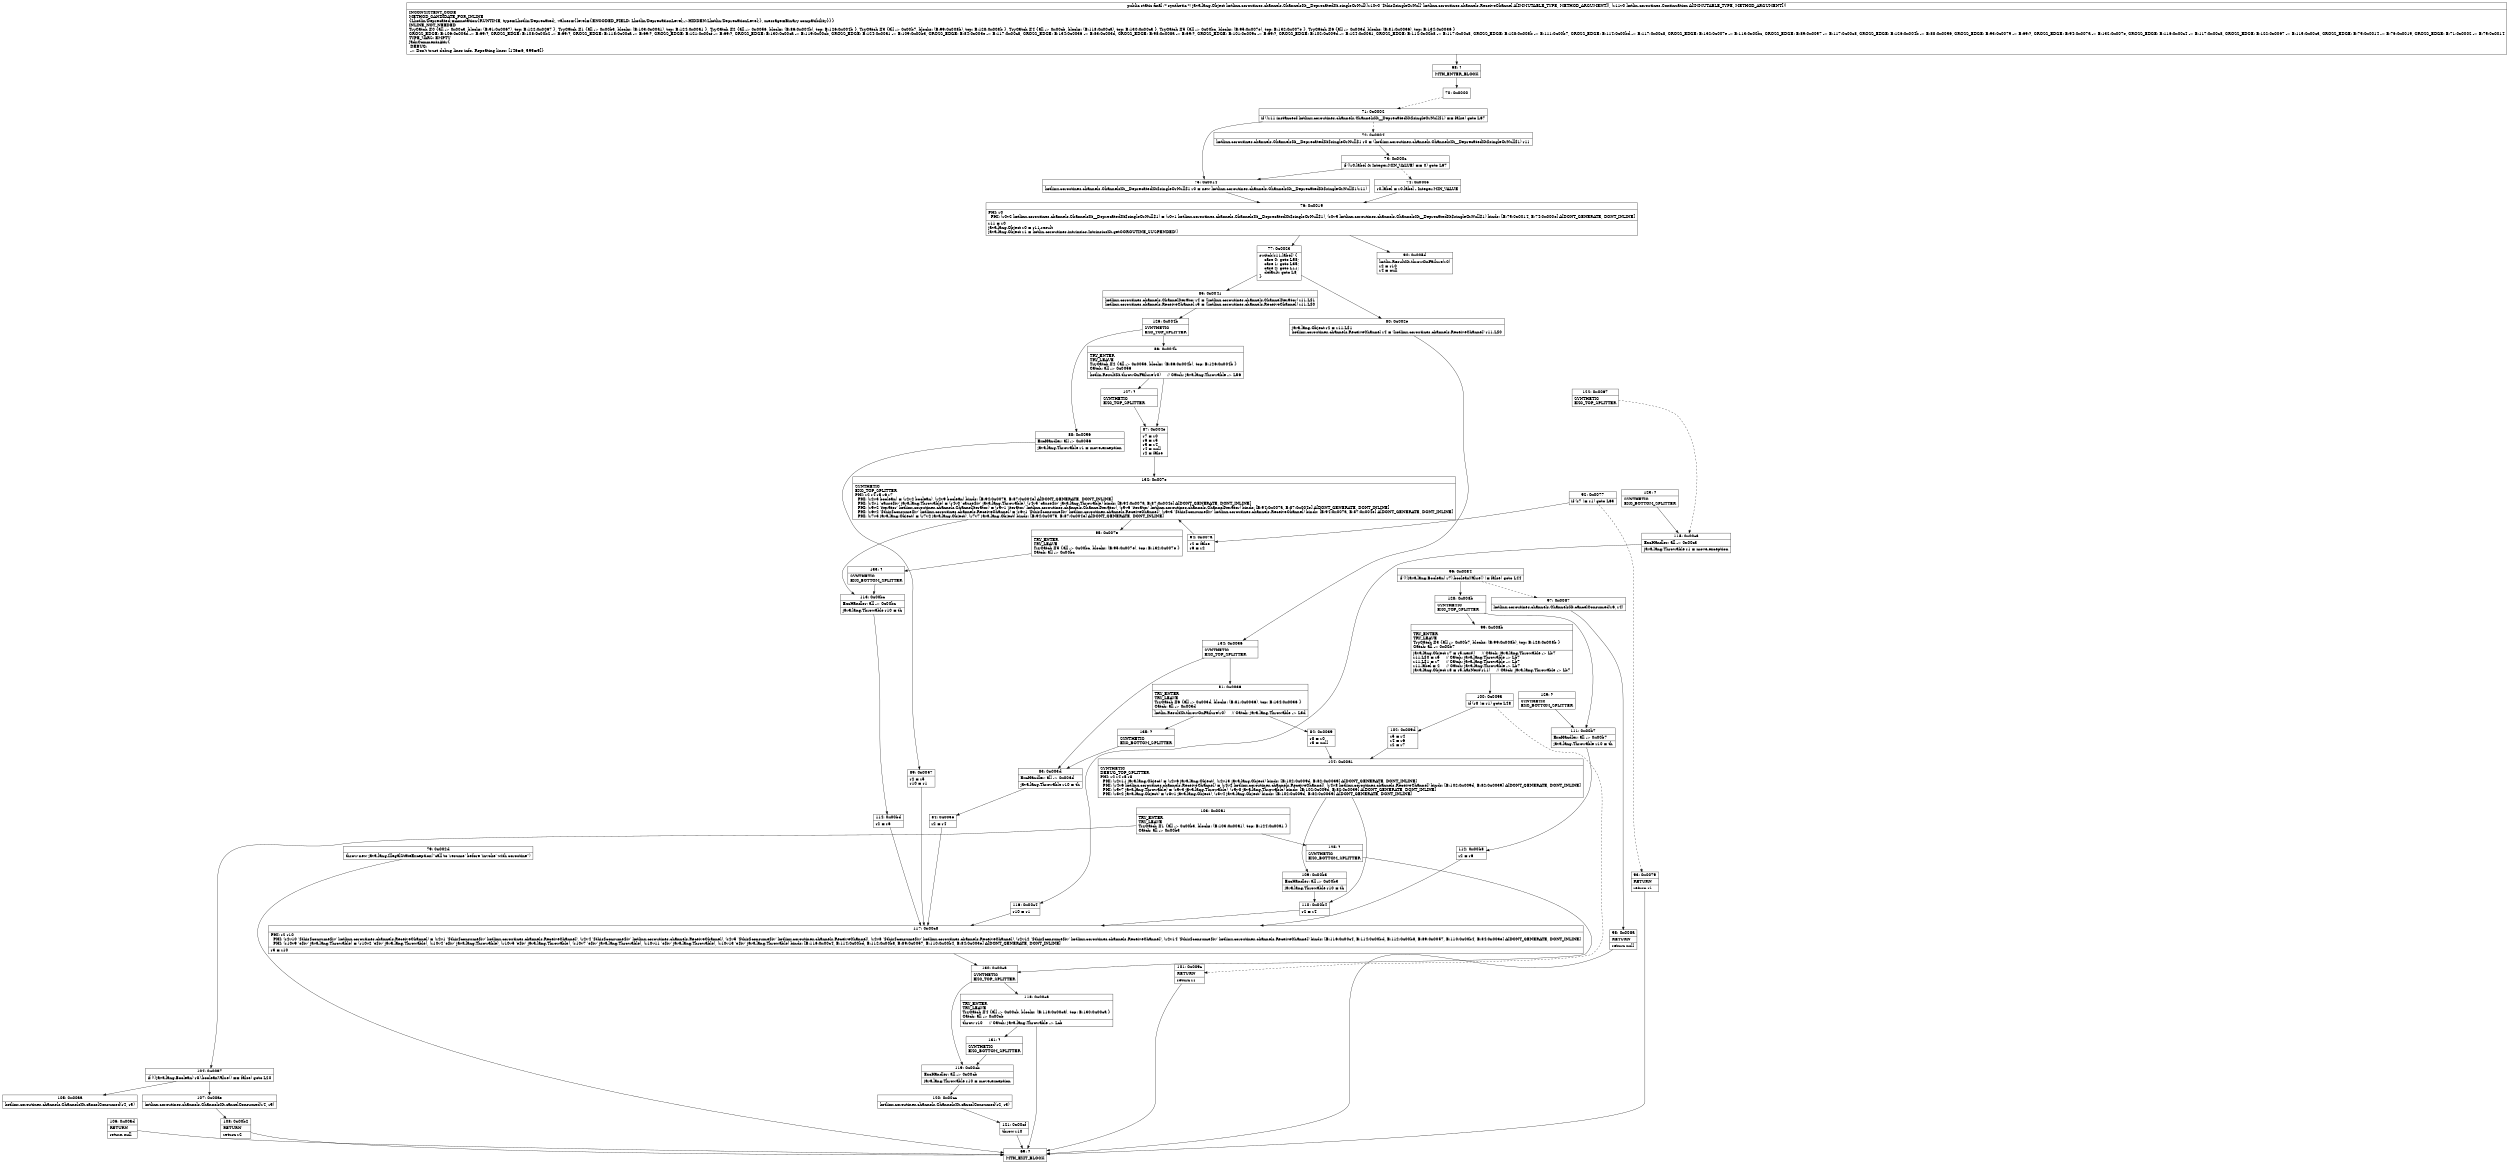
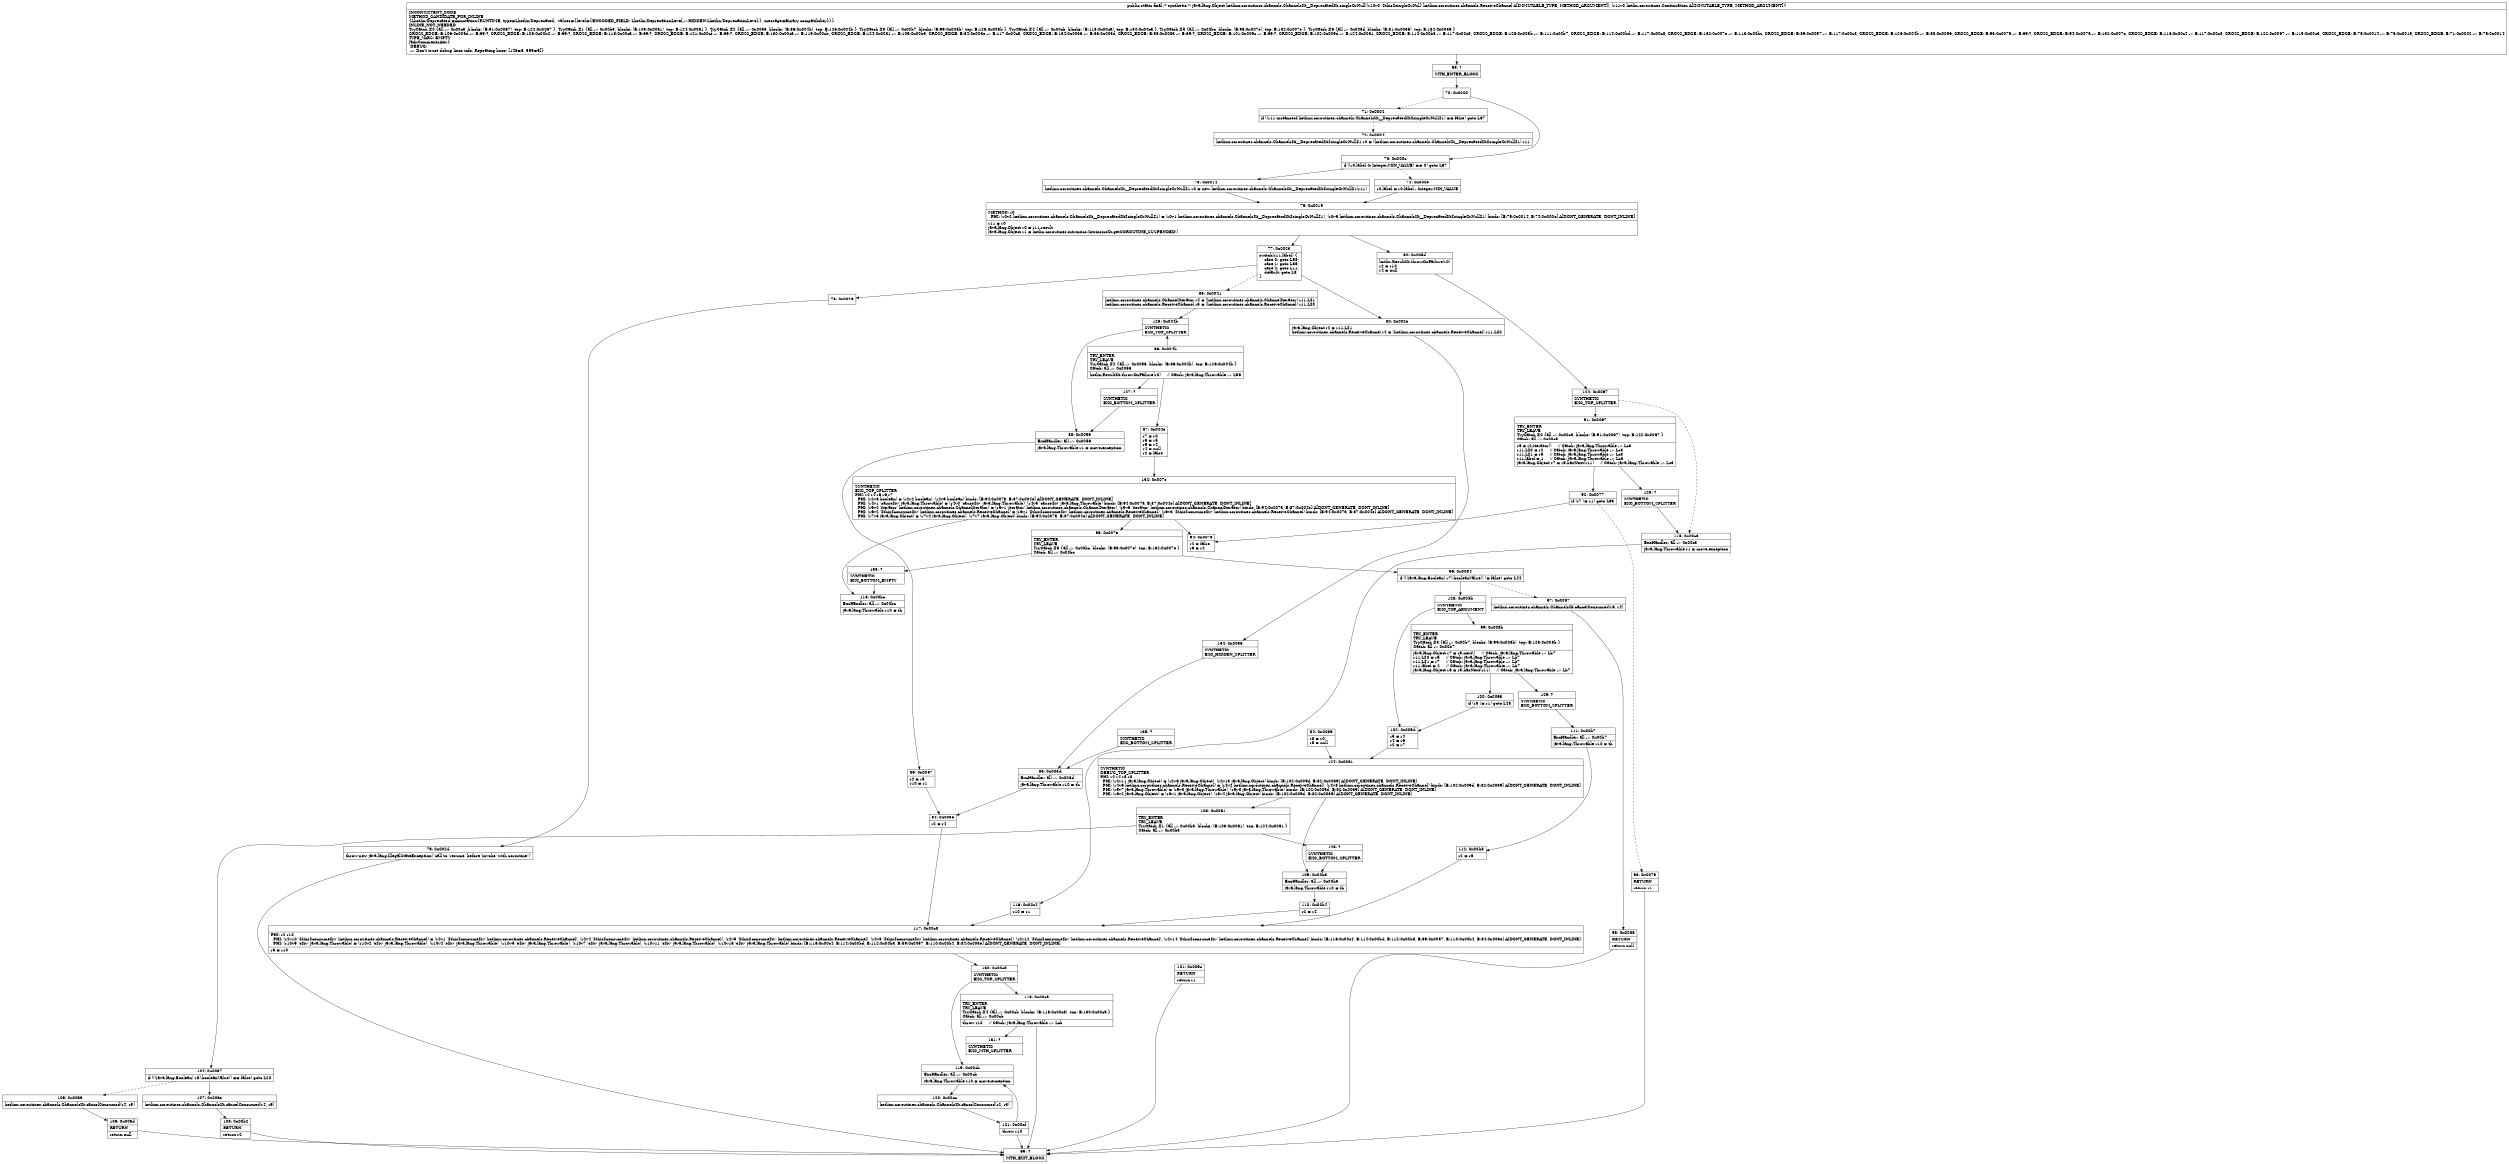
edge "71: 0x0002" -> "75: 0x0014": removed
edge "72: 0x0004" -> "73: 0x000c": now "70: 0x0000" -> "73: 0x000c"
node "76: 0x0019": text "PHI: r0" -> "METHOD: r0"
edge "77: 0x0023" -> "85: 0x0041": style solid -> dashed
node "78: 0x0026": added
edge "90: 0x005d" -> "122: 0x0067": added
edge "126: 0x004b" -> "86: 0x004b": reversed
node "127: ?": text "EXC_TOP_SPLITTER" -> "EXC_BOTTOM_SPLITTER"
edge "127: ?" -> "87: 0x004e": now "127: ?" -> "88: 0x0056"
node "91: 0x0067": added
edge "94: 0x007a" -> "132: 0x007e": reversed
edge "95: 0x007e" -> "96: 0x0084": added
node "133: ?": text "EXC_BOTTOM_SPLITTER" -> "EXC_BOTTOM_EMPTY"
node "128: 0x008b": text "EXC_TOP_SPLITTER" -> "EXC_TOP_ARGUMENT"
edge "128: 0x008b" -> "111: 0x00b7": now "128: 0x008b" -> "102: 0x009d"
node "134: 0x0036": text "EXC_TOP_SPLITTER" -> "EXC_HIDDEN_SPLITTER"
edge "99: 0x008b" -> "129: ?": added
node "81: 0x0036": removed
node "114: 0x00bd": removed
edge "89: 0x0057" -> "117: 0x00c8": now "89: 0x0057" -> "84: 0x003e"
edge "124: 0x00a1" -> "110: 0x00b4": now "124: 0x00a1" -> "103: 0x00a1"
edge "100: 0x009a" -> "101: 0x009c": removed
edge "125: ?" -> "130: 0x00ca": now "125: ?" -> "109: 0x00b3"
node "131: ?": text "EXC_BOTTOM_SPLITTER" -> "EXC_MTH_SPLITTER"
edge "131: ?" -> "119: 0x00cb": now "121: 0x00cf" -> "119: 0x00cb"
edge "104: 0x00a7" -> "105: 0x00aa": style solid -> dashed
edge "105: 0x00aa" -> "106: 0x00ad": added
